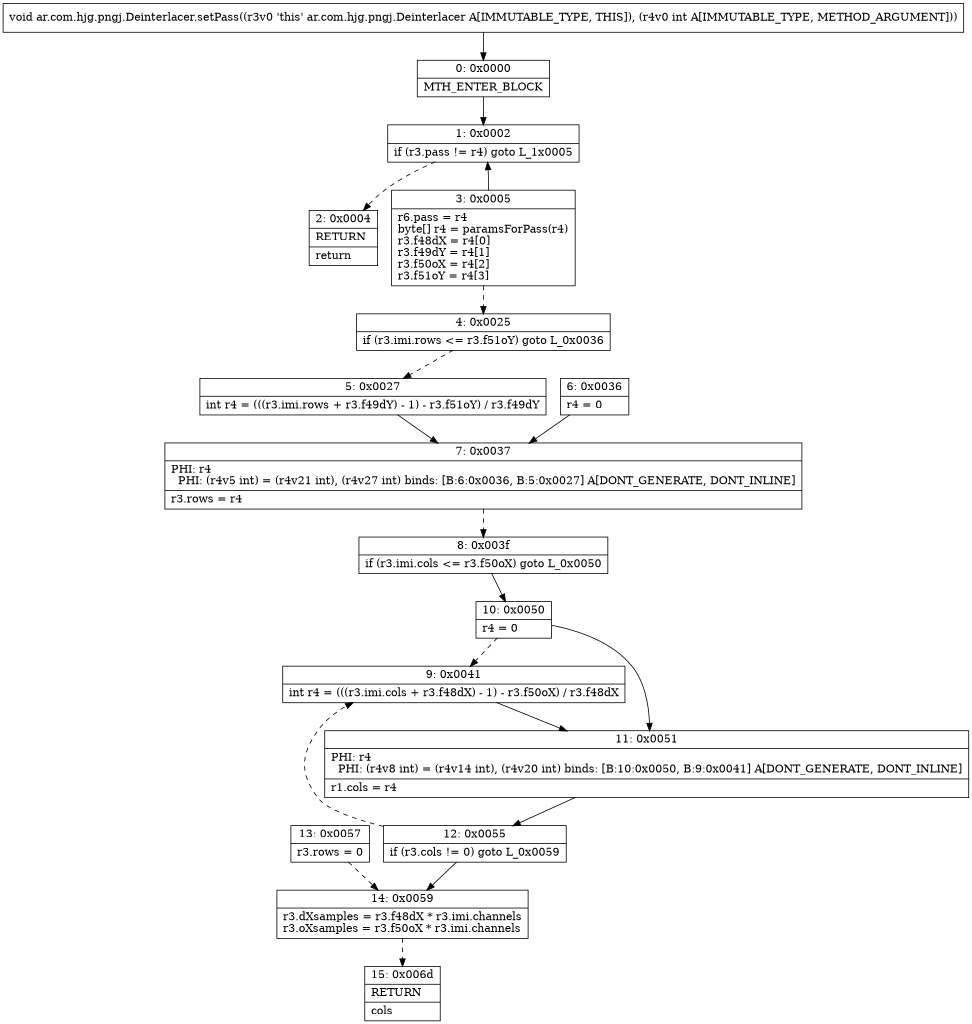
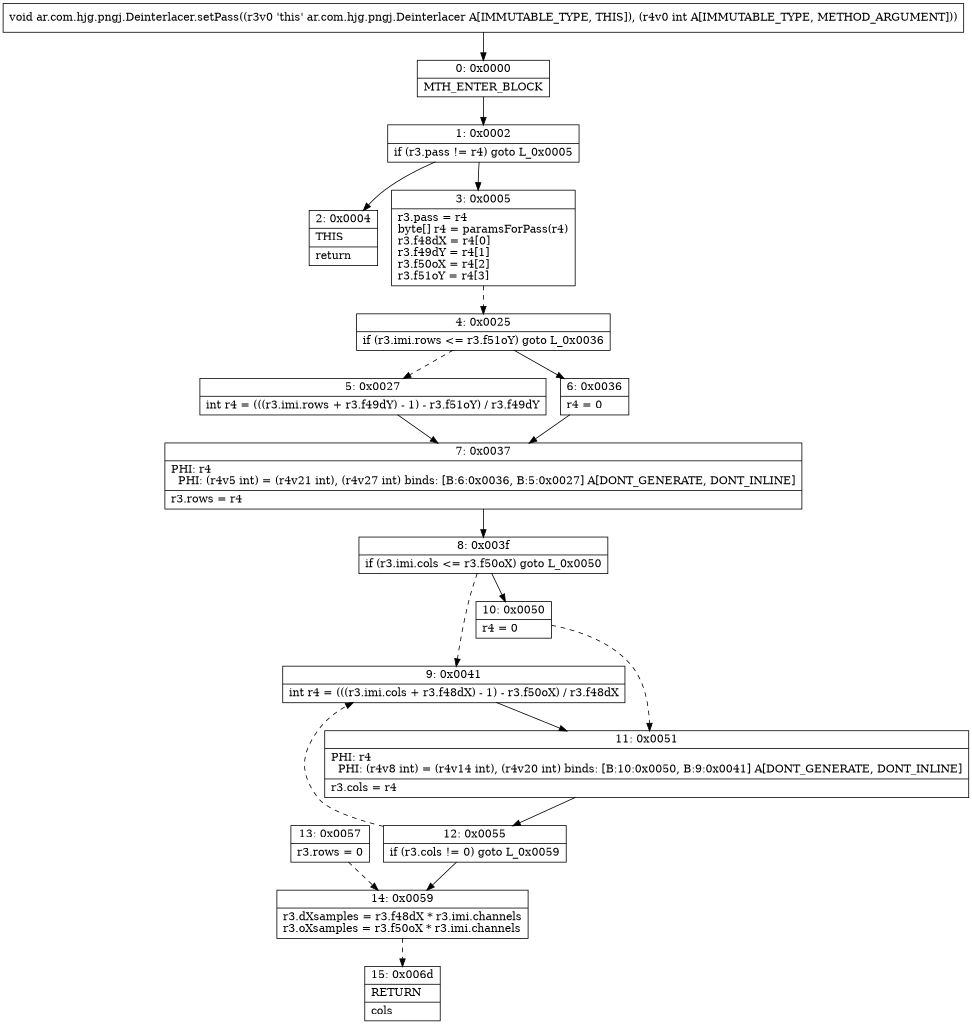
node "1: 0x0002": text "if (r3.pass != r4) goto L_1x0005" -> "if (r3.pass != r4) goto L_0x0005"
edge "1: 0x0002" -> "2: 0x0004": style dashed -> solid
edge "3: 0x0005" -> "1: 0x0002": reversed
node "3: 0x0005": text "r6.pass = r4" -> "r3.pass = r4"
node "2: 0x0004": text "RETURN" -> "THIS"
edge "4: 0x0025" -> "6: 0x0036": added
edge "7: 0x0037" -> "8: 0x003f": style dashed -> solid
edge "10: 0x0050" -> "9: 0x0041": now "8: 0x003f" -> "9: 0x0041"
edge "10: 0x0050" -> "11: 0x0051": style solid -> dashed
node "11: 0x0051": text "r1.cols = r4" -> "r3.cols = r4"
